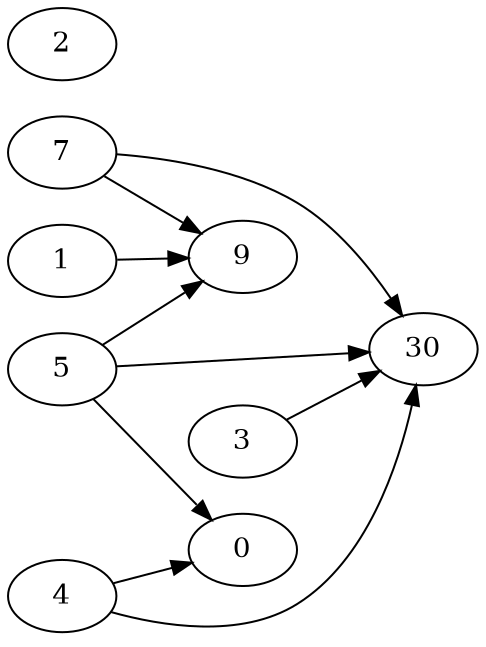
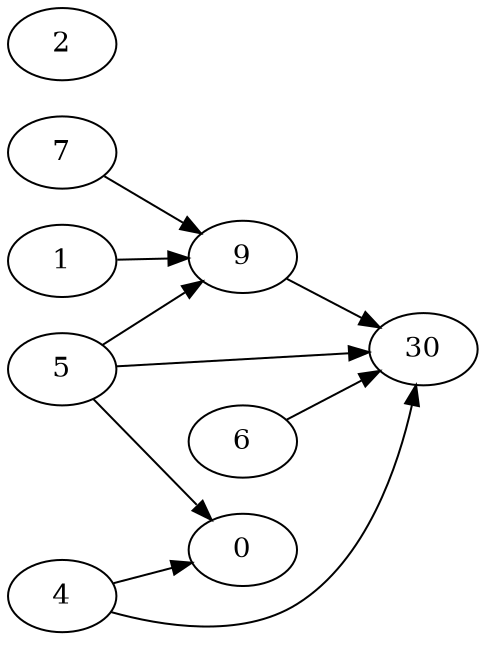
edge "7" -> "30": now "9" -> "30"
node "3": label "3" -> "6"
